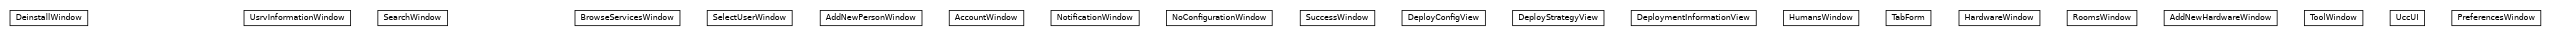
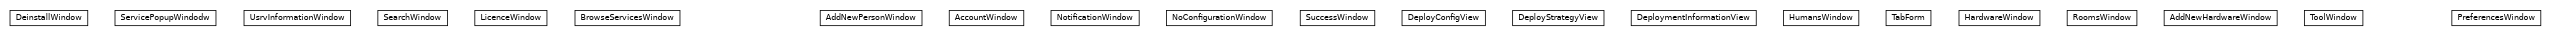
node "ServicePopupWindodw": added
node "LicenceWindow": added
node "SelectUserWindow": removed
node "UccUI": removed
